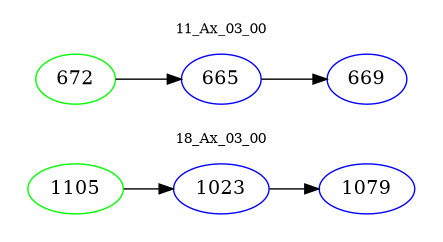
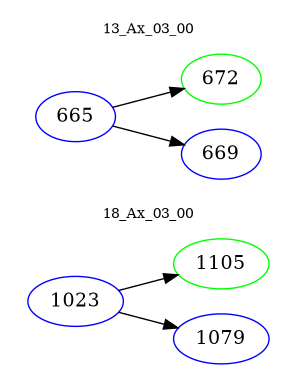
cluster "11_Ax_03_00": label "11_Ax_03_00" -> "13_Ax_03_00"
edge "672" -> "665": reversed
edge "1105" -> "1023": reversed
